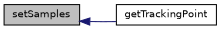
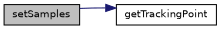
edge "getTrackingPoint" -> "setSamples": reversed
